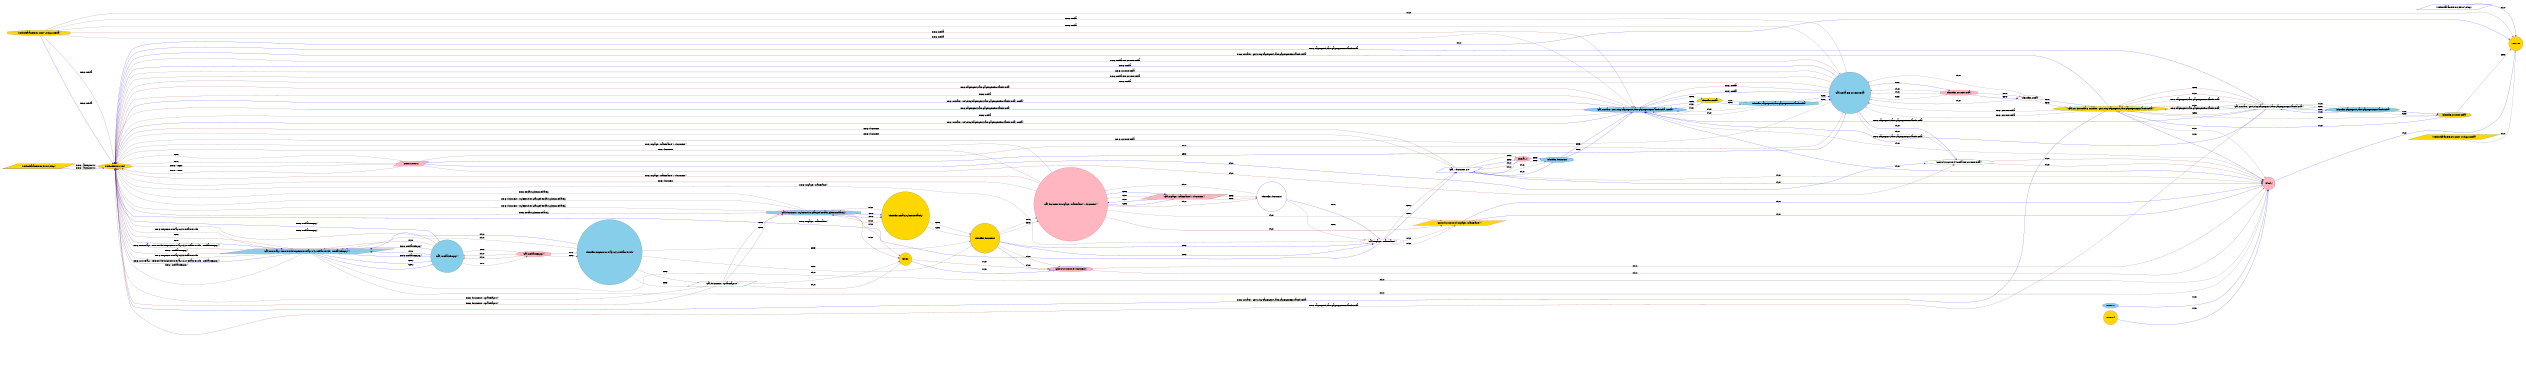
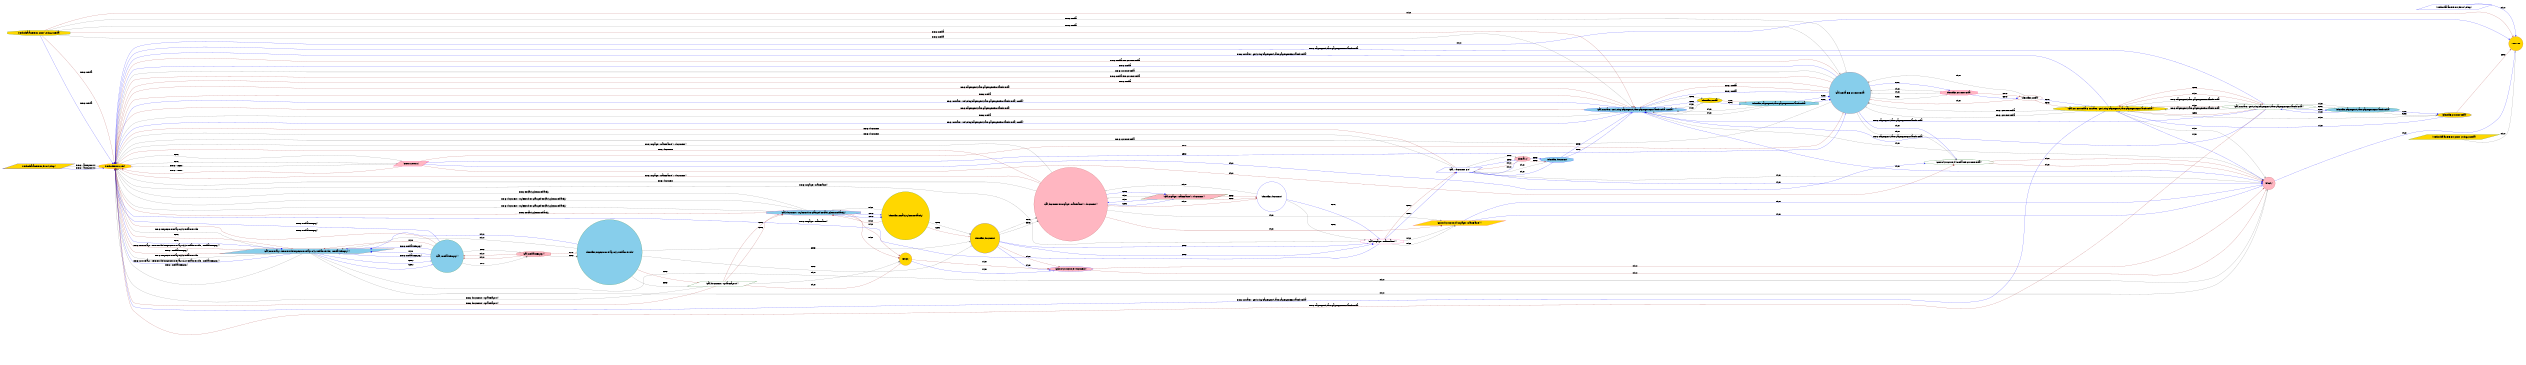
node "1000117": removed
node "1000104": removed
